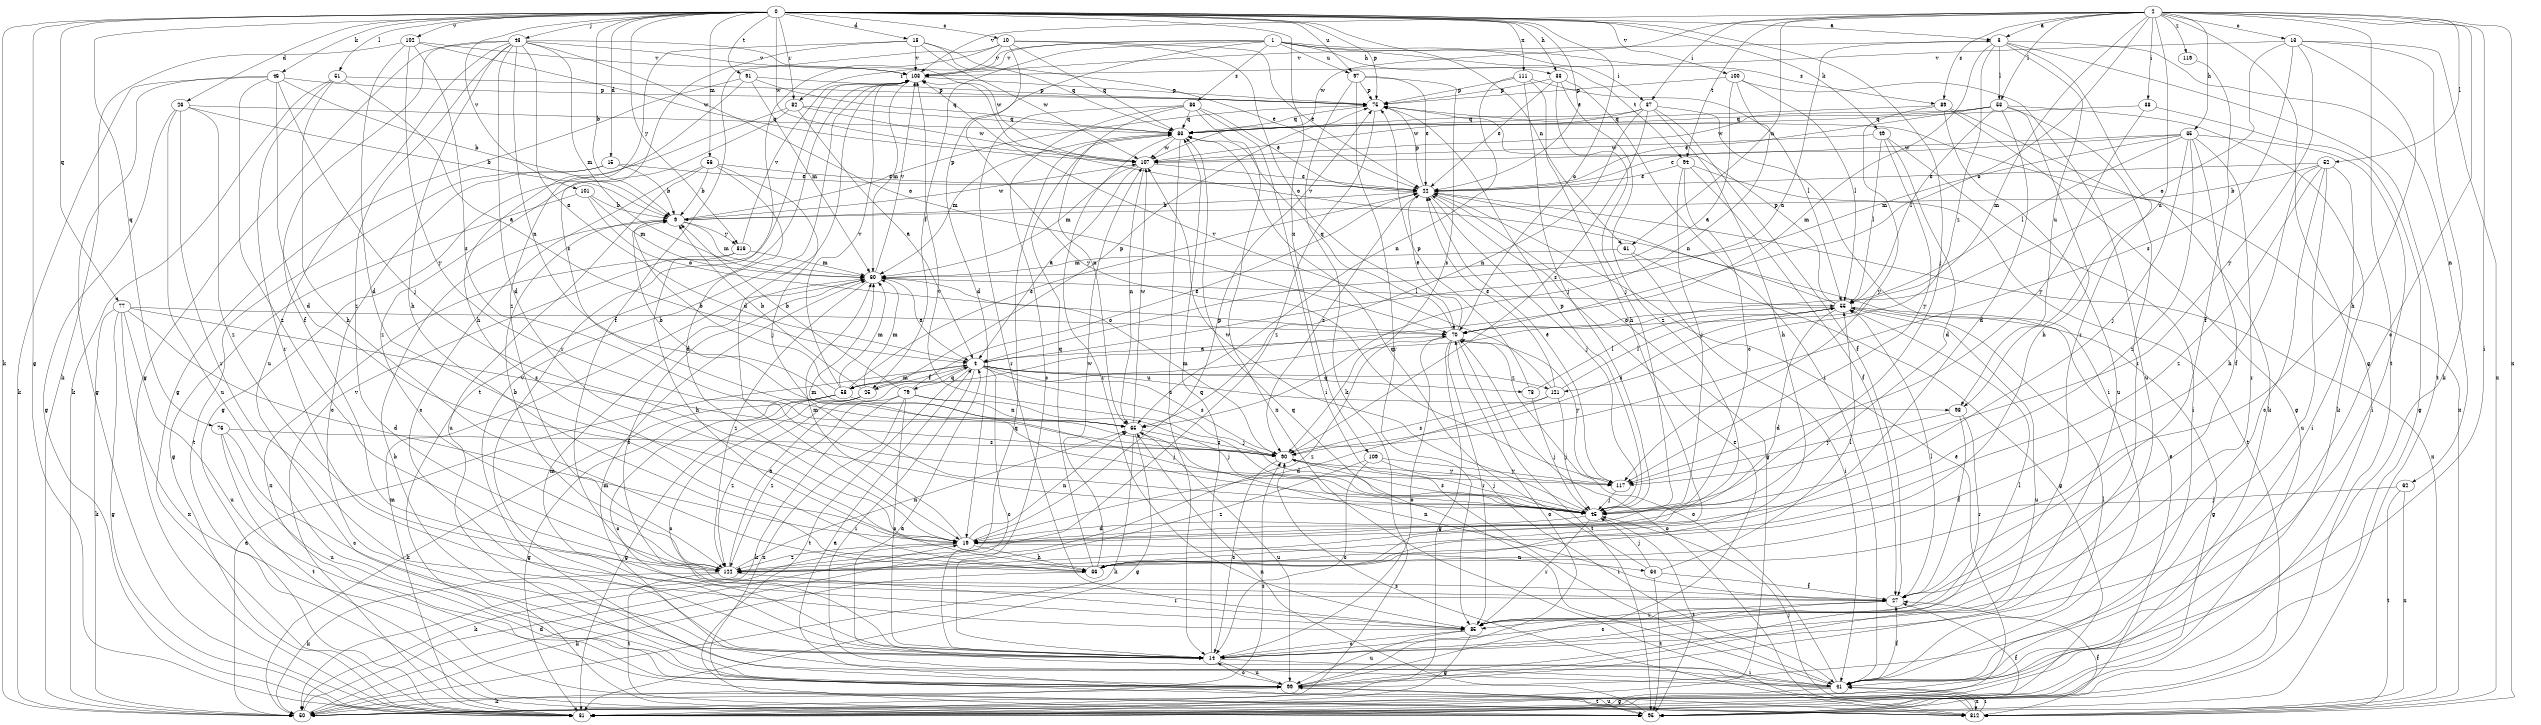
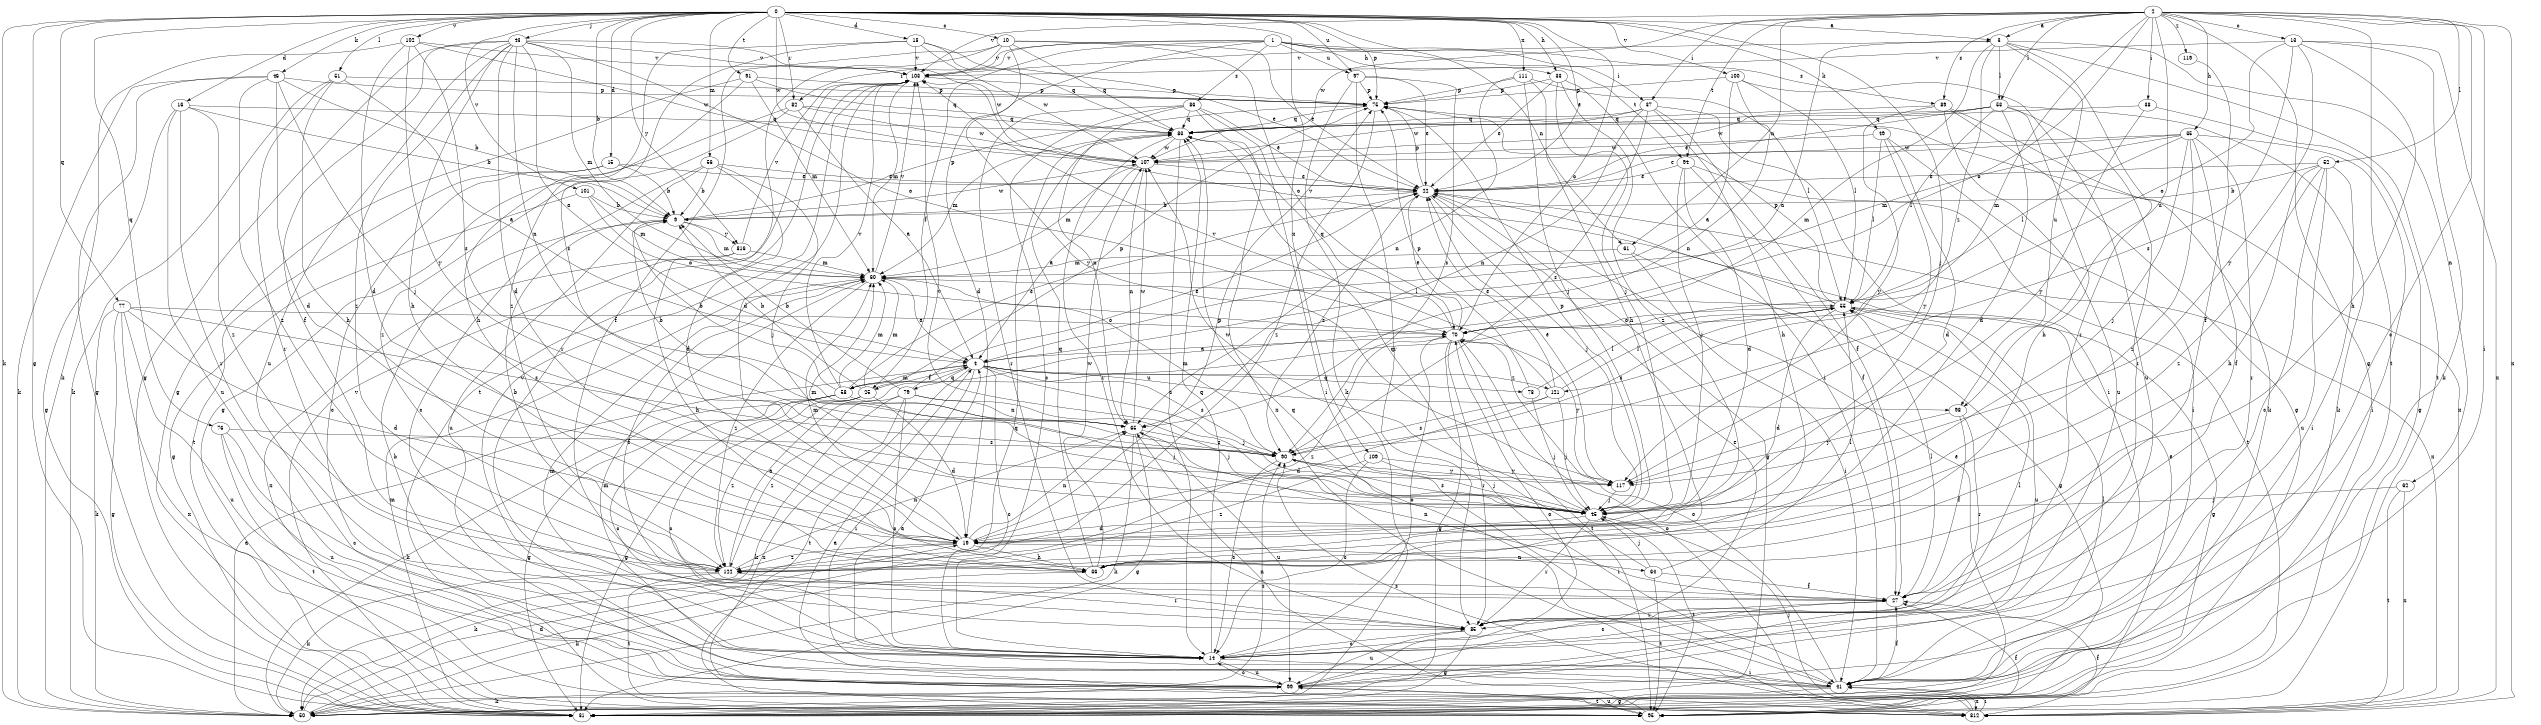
node "26": label "26" -> "16"
edge "94" -> "19": label "c" -> "d"
edge "25" -> "19": added, label "d"
